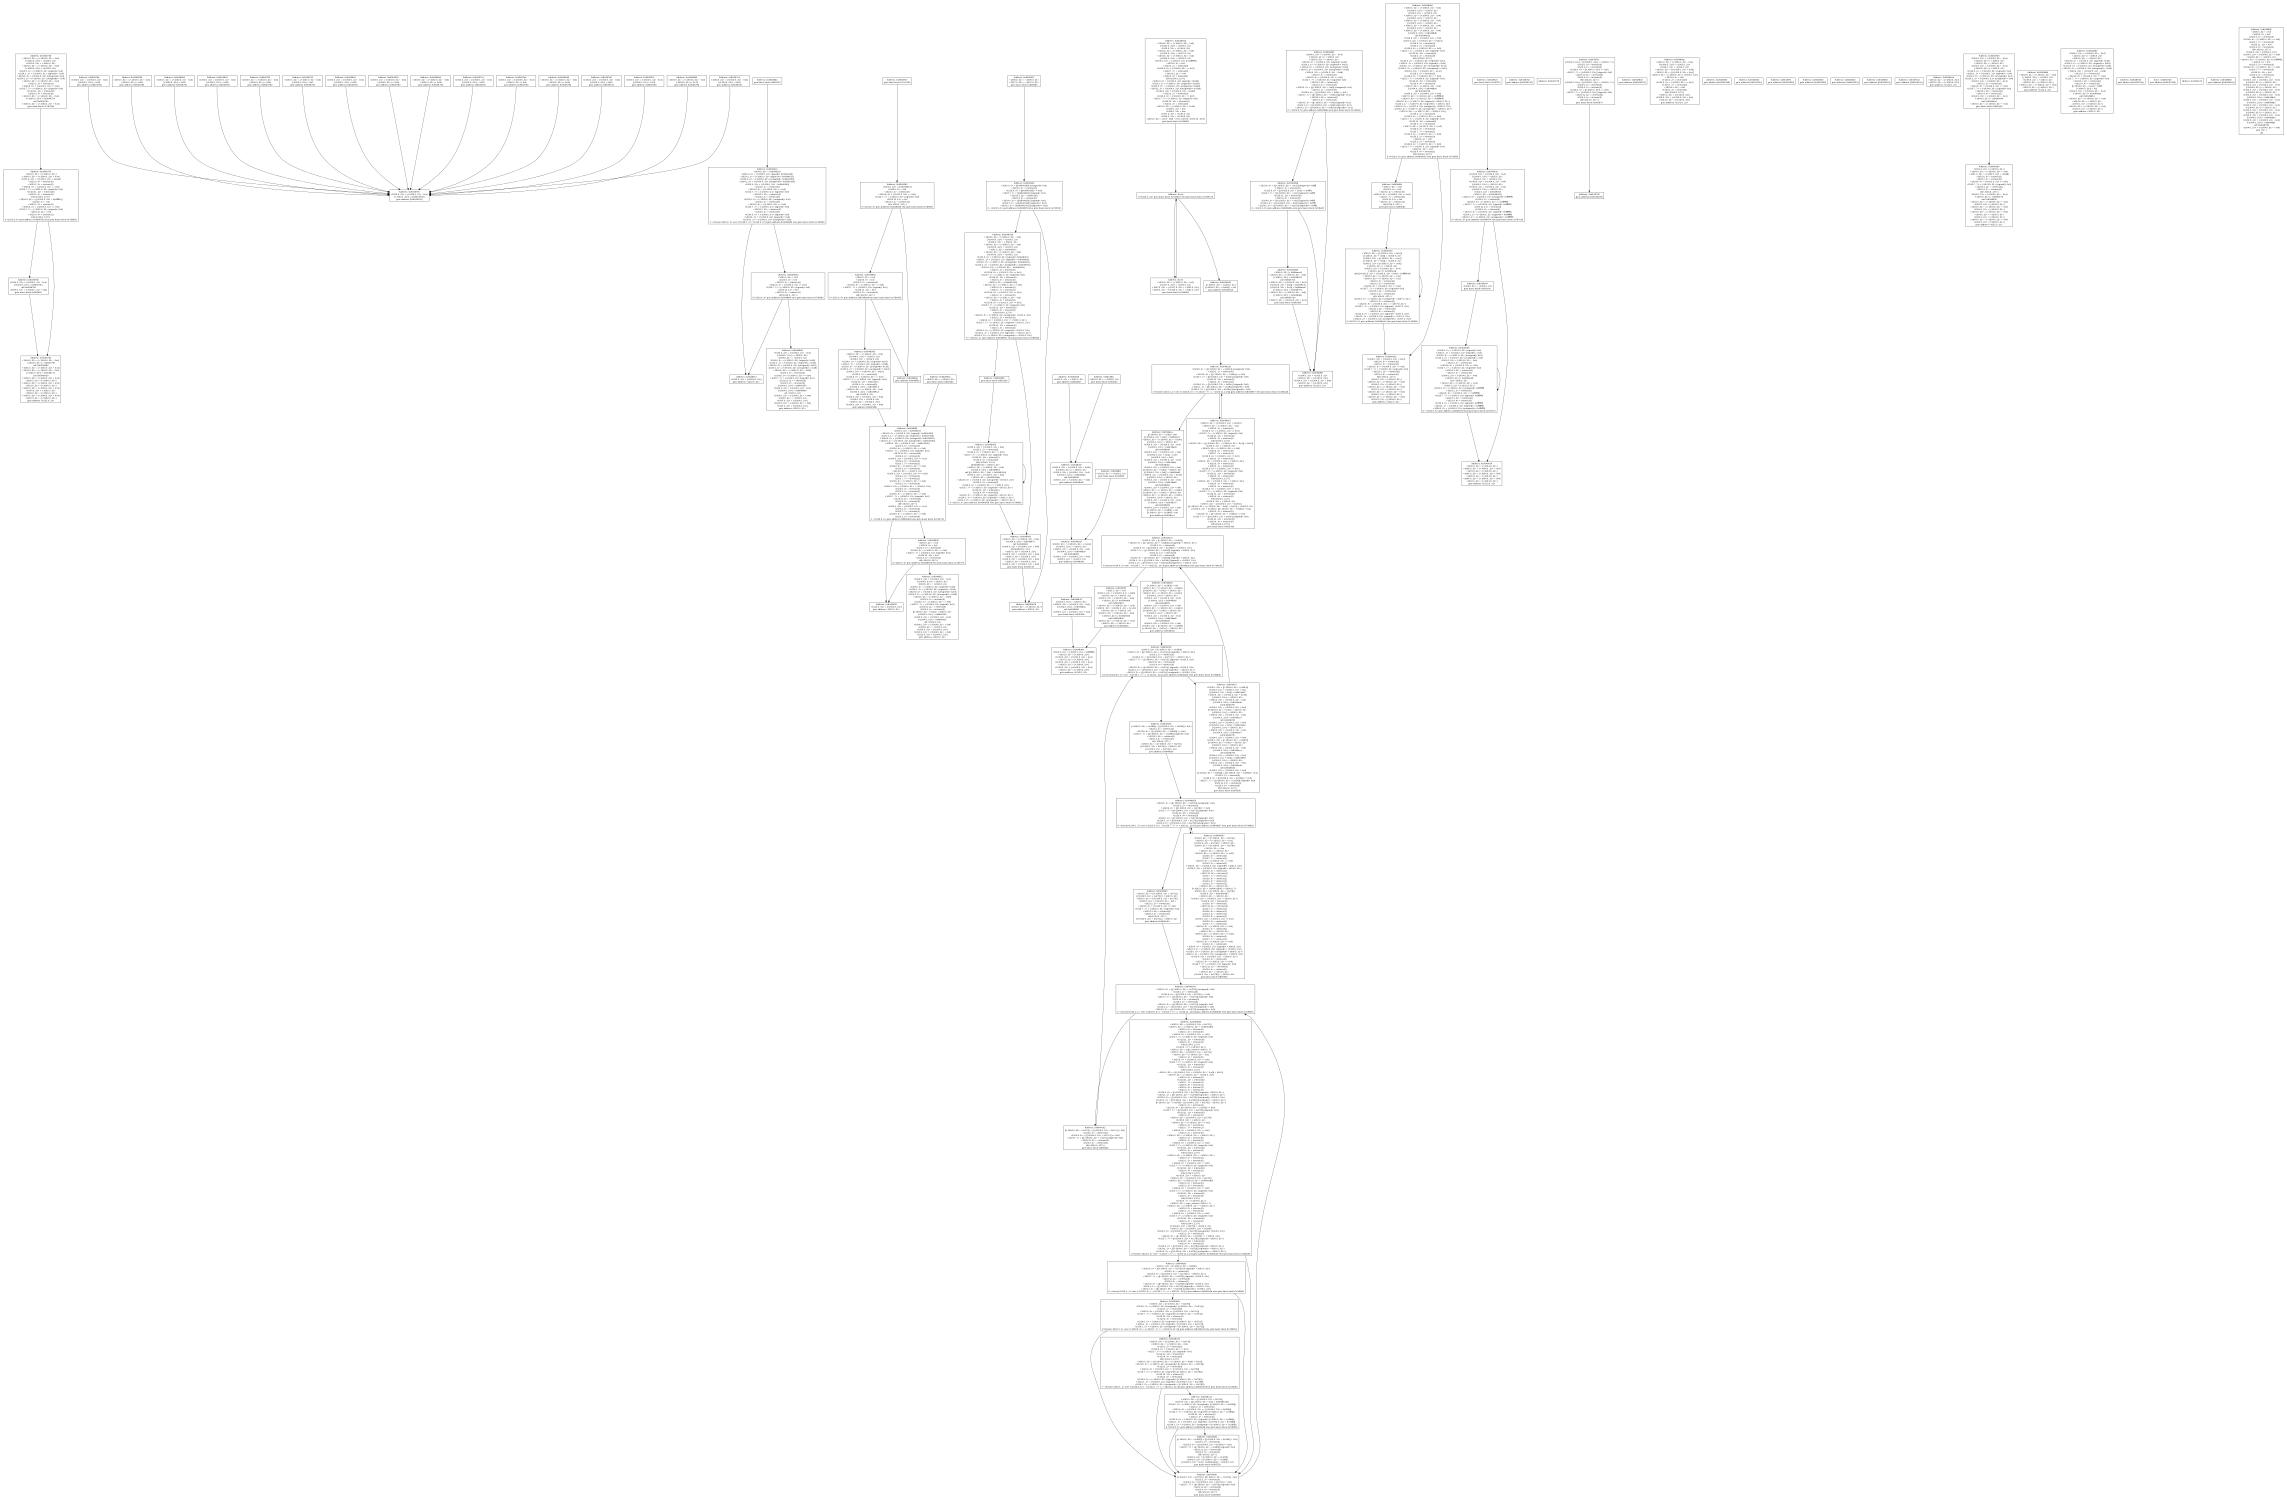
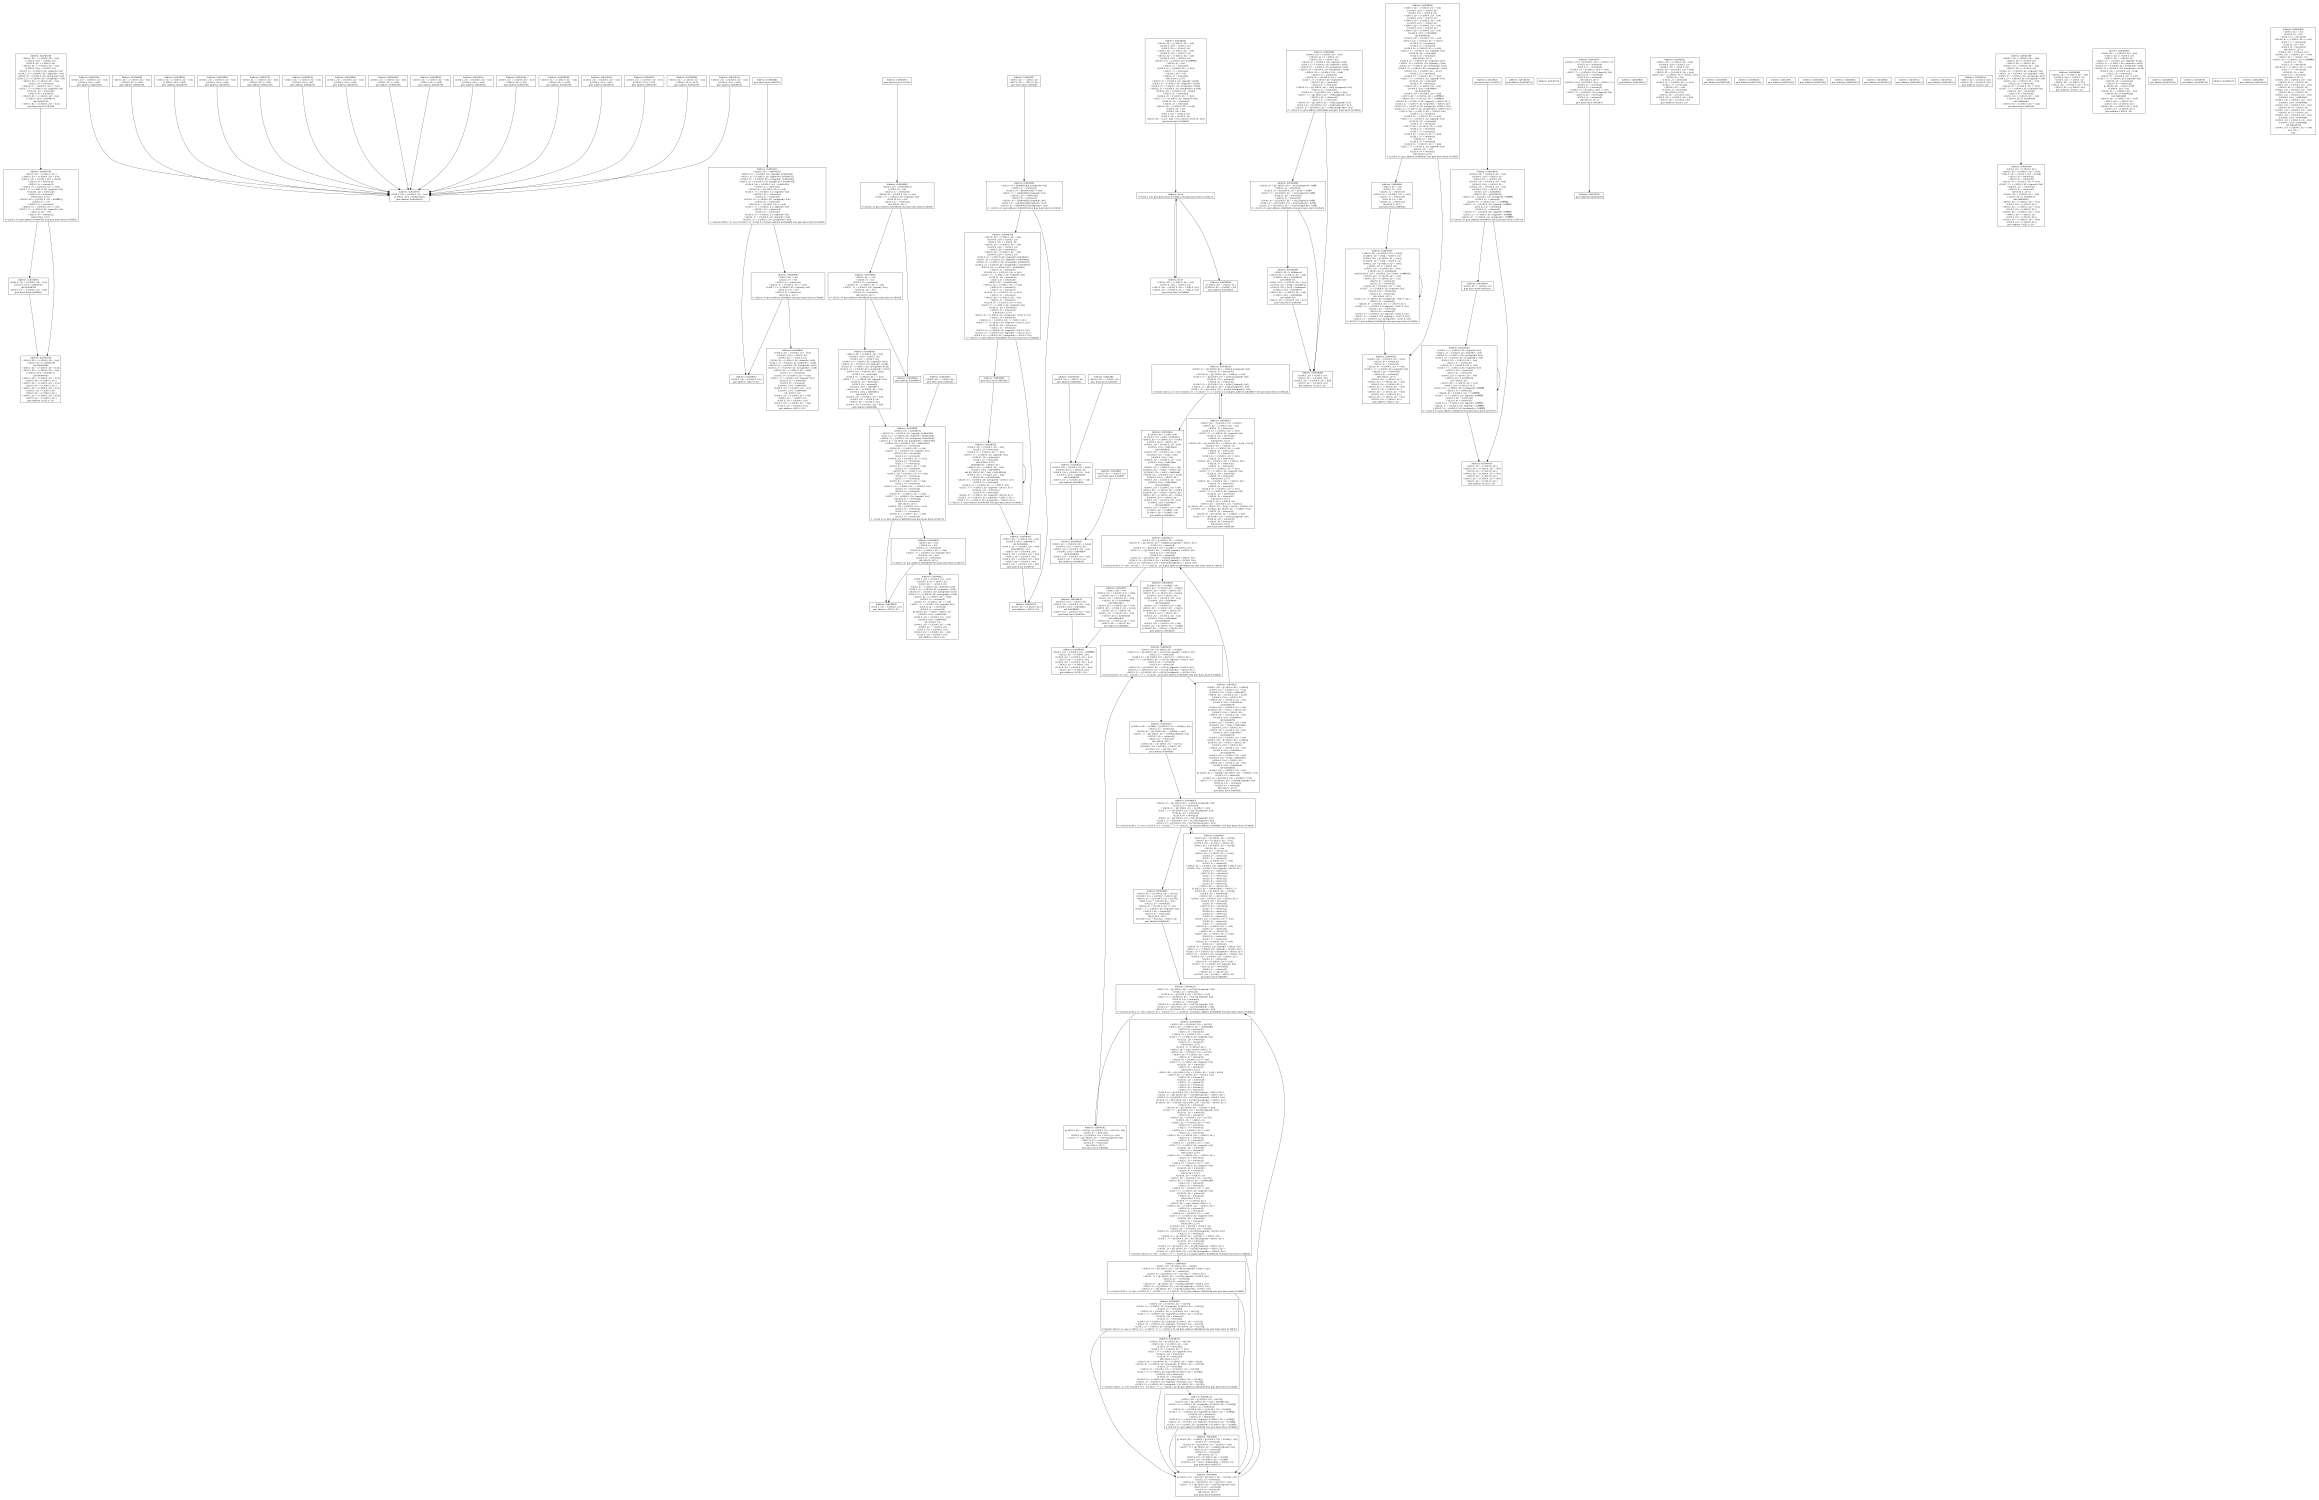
node "Address: 0x80487c0 goto address [0x8049114]": added
node "None: 0x80487d0 goto address [0x8049118]": label "None: 0x80487d0 goto address [0x8049118]" -> "Address: 0x80487d0 goto address [0x8049118]"
